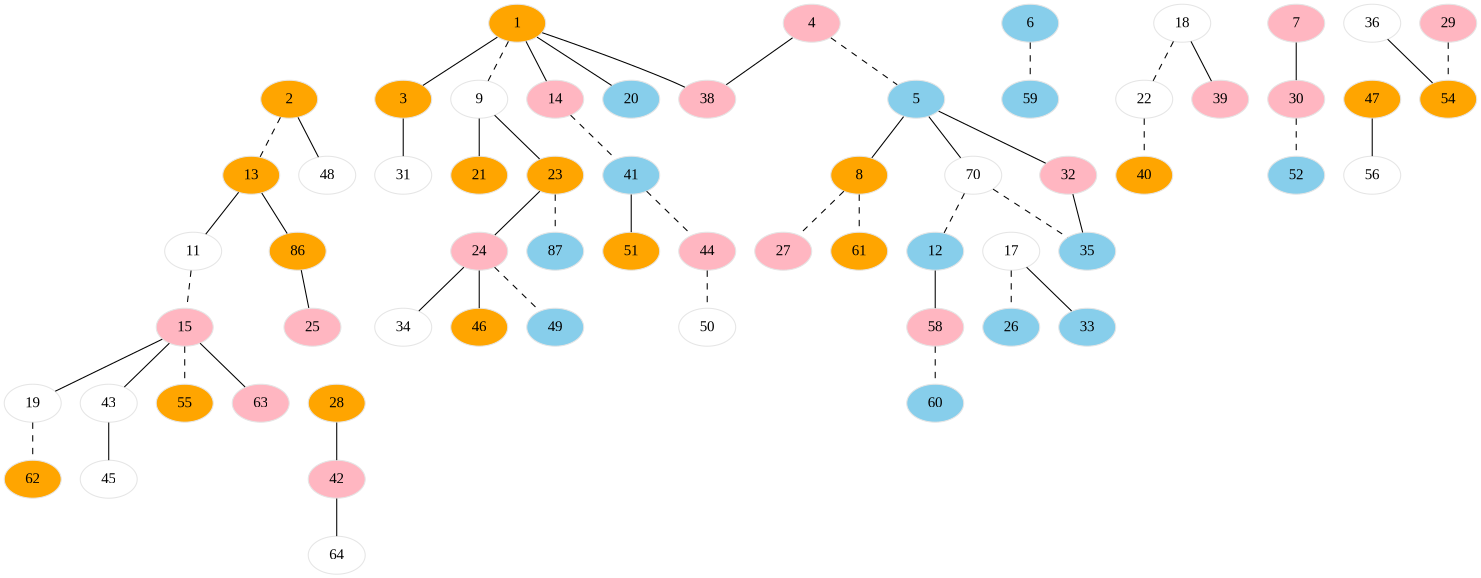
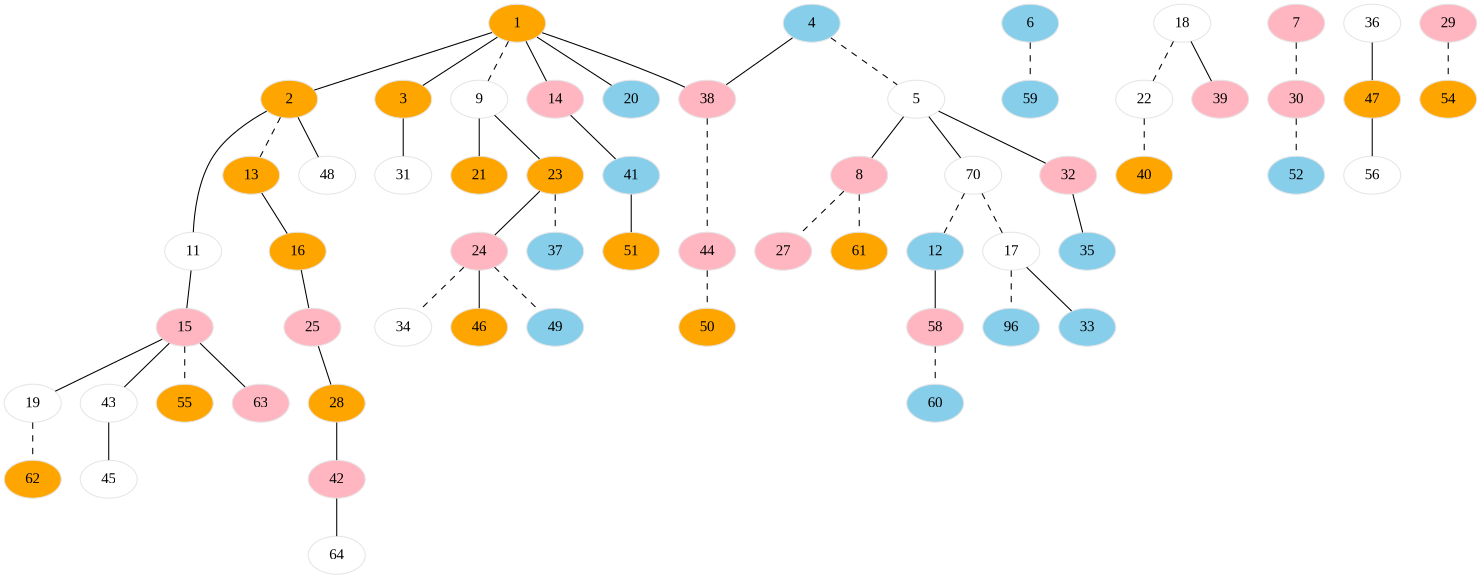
node "4": fillcolor lightpink -> skyblue
edge "1" -- "2": added
edge "7" -- "30": style solid -> dashed
edge "36" -- "54": now "36" -- "47"
node "5": fillcolor skyblue -> white
edge "14" -- "41": style dashed -> solid
node "8": fillcolor orange -> lightpink
edge "13" -- "11": now "2" -- "11"
edge "41" -- "44": now "38" -- "44"
edge "70" -- "35": now "70" -- "17"
node "86": label "86" -> "16"
node "87": label "87" -> "37"
edge "11" -- "15": style dashed -> solid
edge "24" -- "34": style solid -> dashed
node "50": fillcolor white -> orange
node "26": label "26" -> "96"
edge "25" -- "28": added
